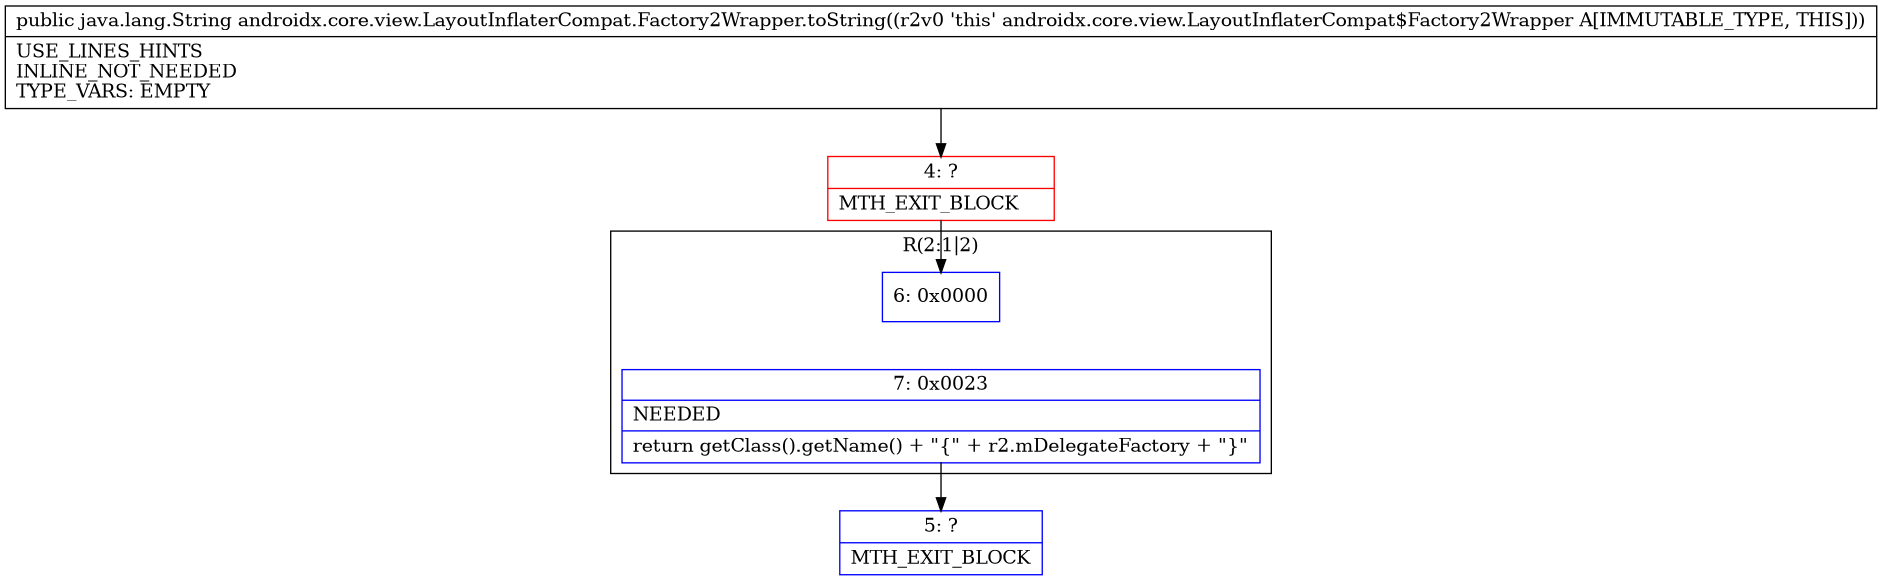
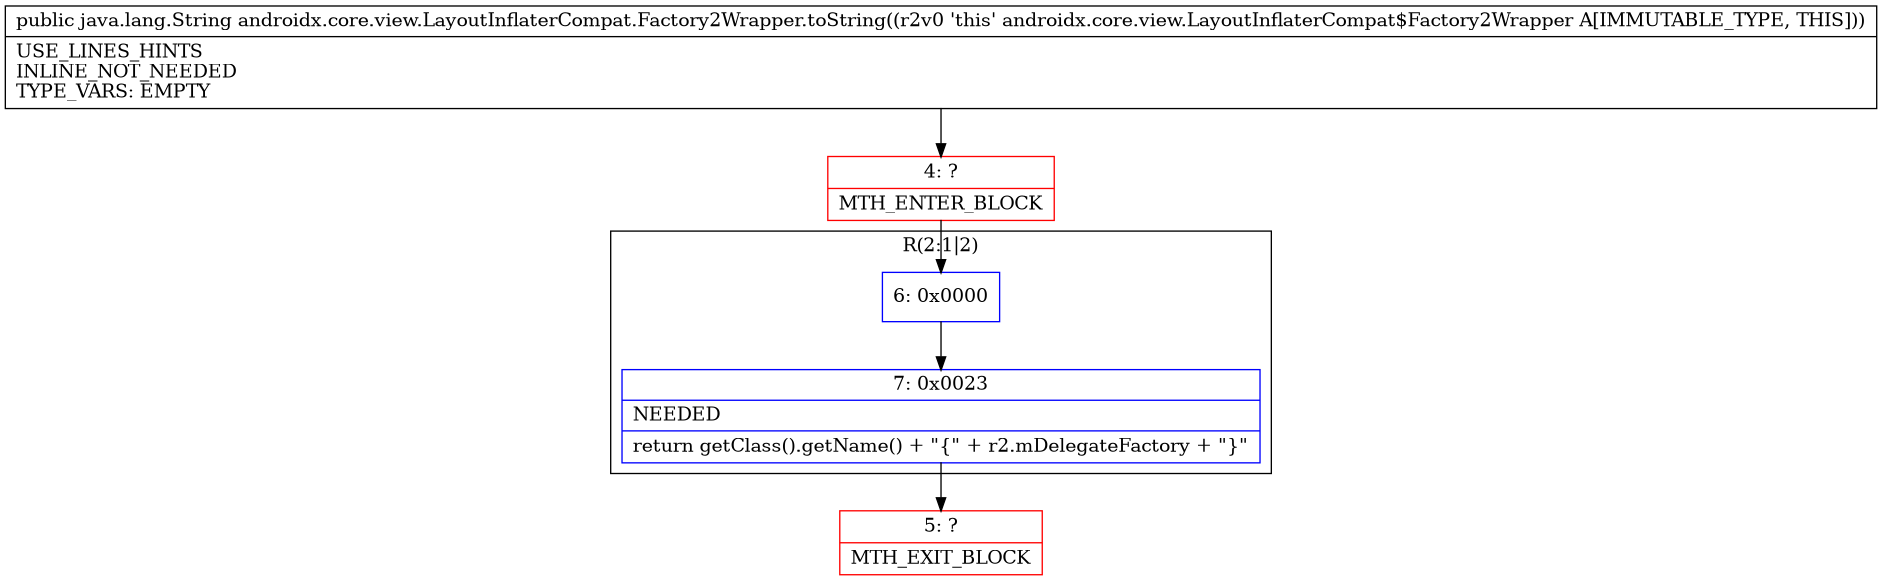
node "4: ?": text "MTH_EXIT_BLOCK" -> "MTH_ENTER_BLOCK"
edge "6: 0x0000" -> "7: 0x0023": added
node "5: ?": color blue -> red
